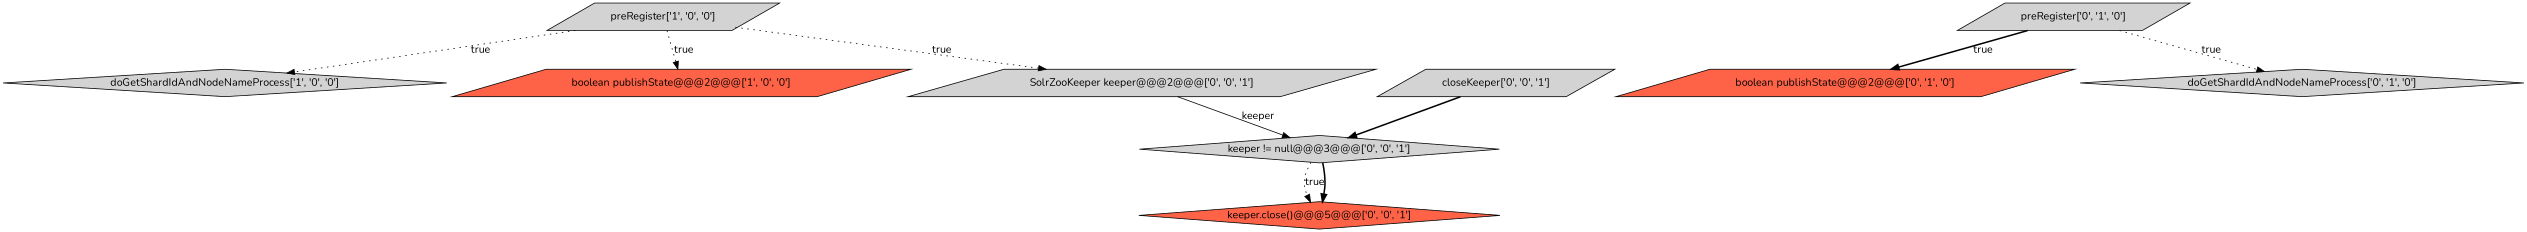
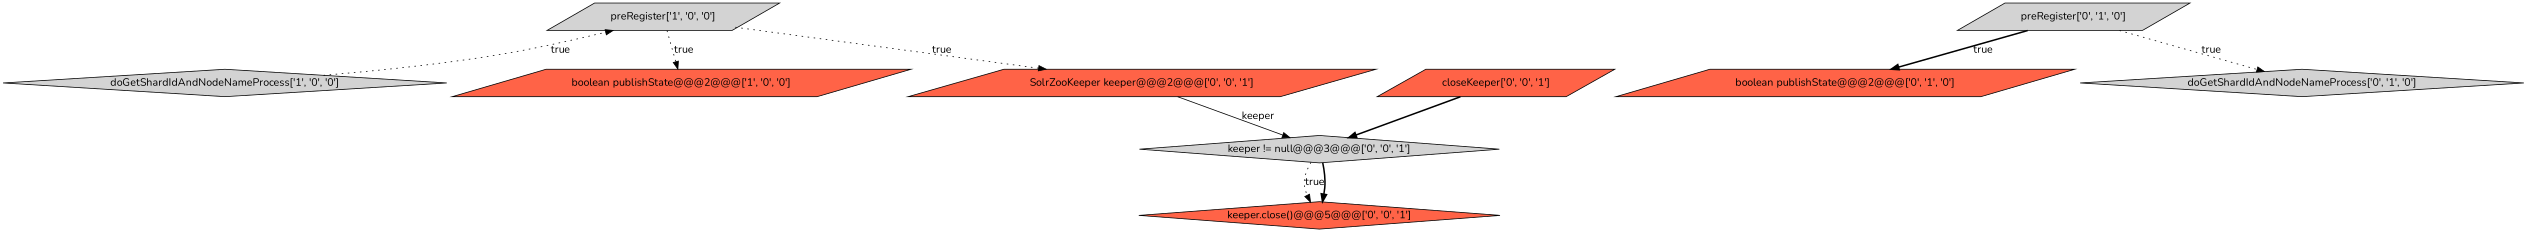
edge "preRegister['1', '0', '0']" -> "doGetShardIdAndNodeNameProcess['1', '0', '0']": reversed
node "SolrZooKeeper keeper@@@2@@@['0', '0', '1']": fillcolor lightgray -> tomato
node "closeKeeper['0', '0', '1']": fillcolor lightgray -> tomato
